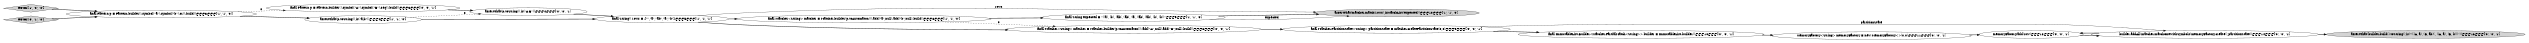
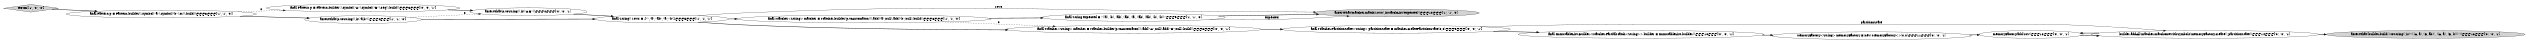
node "testOr['0', '1', '0']": removed
